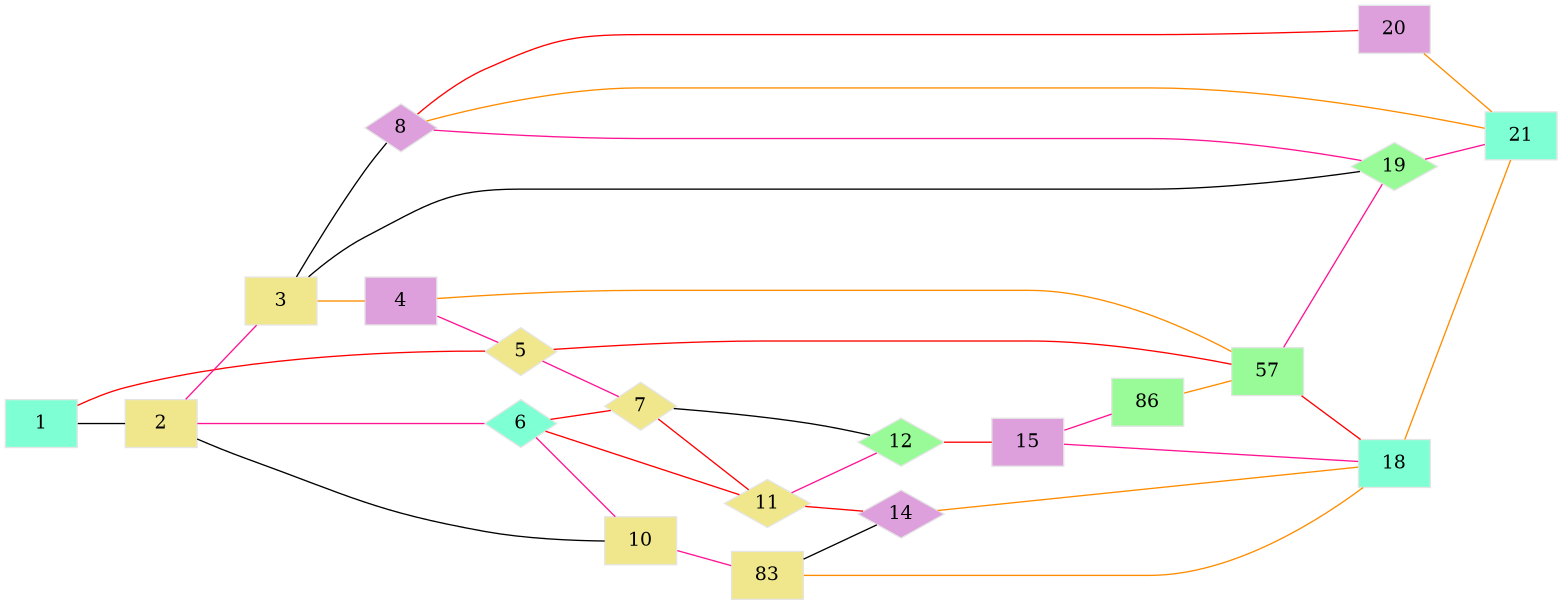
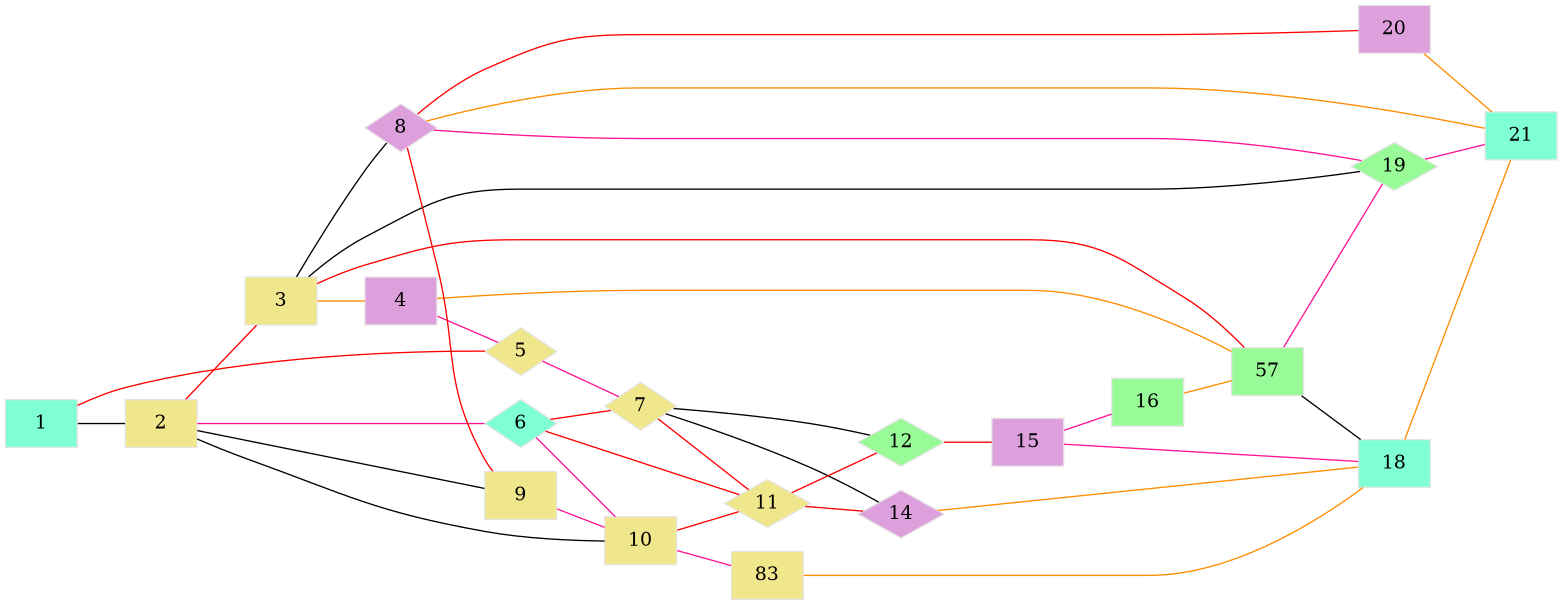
edge "5" -- "57": now "3" -- "57"
edge "3" -- "2": color deeppink -> red
node "86": label "86" -> "16"
edge "57" -- "18": color red -> black
edge "12" -- "11": color deeppink -> red
node "9": added
edge "11" -- "10": added
edge "14" -- "83": now "14" -- "7"
